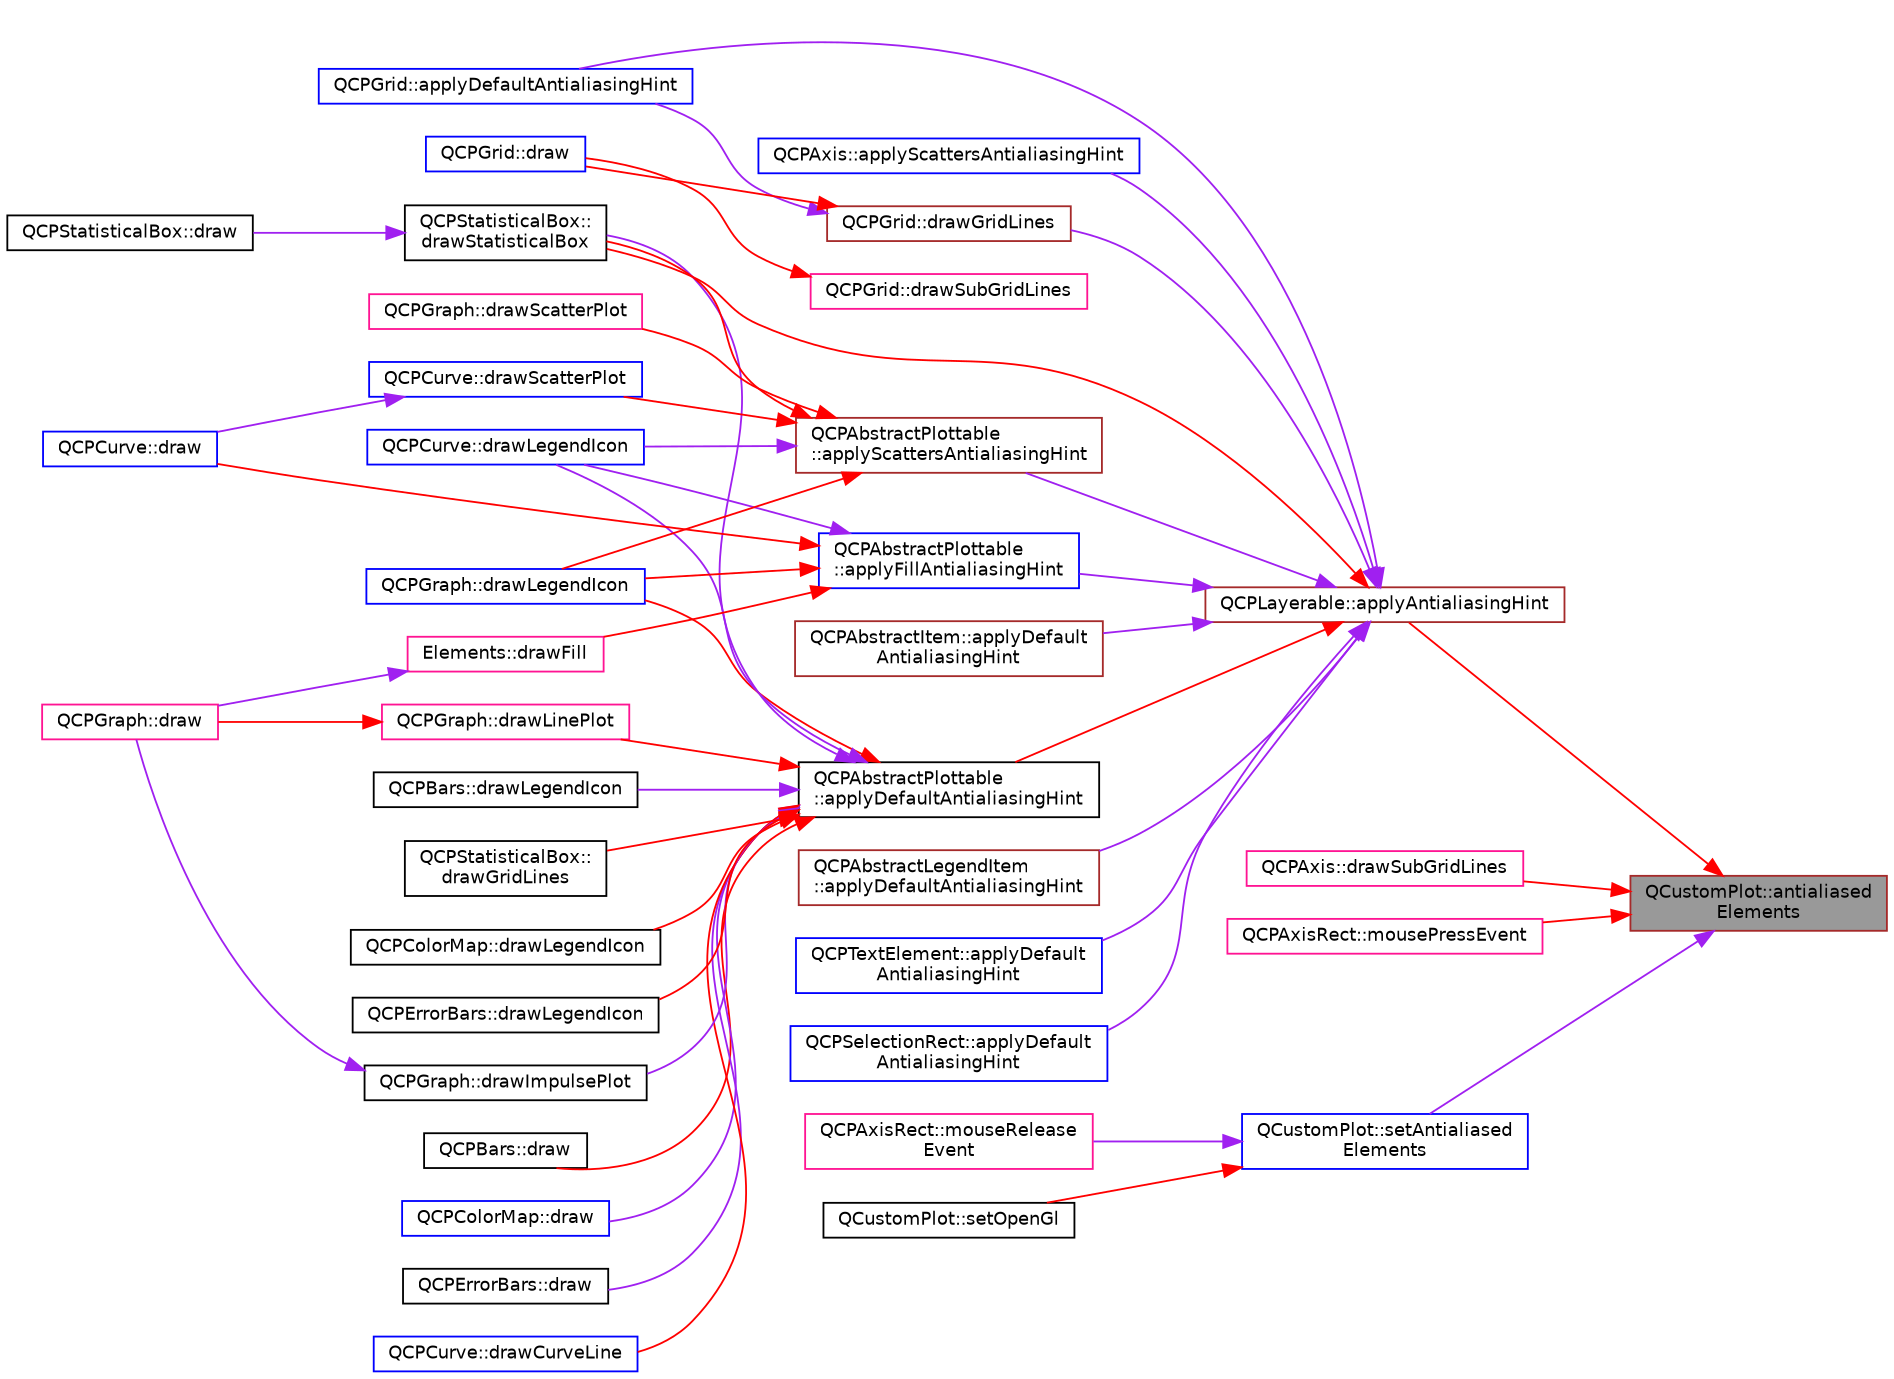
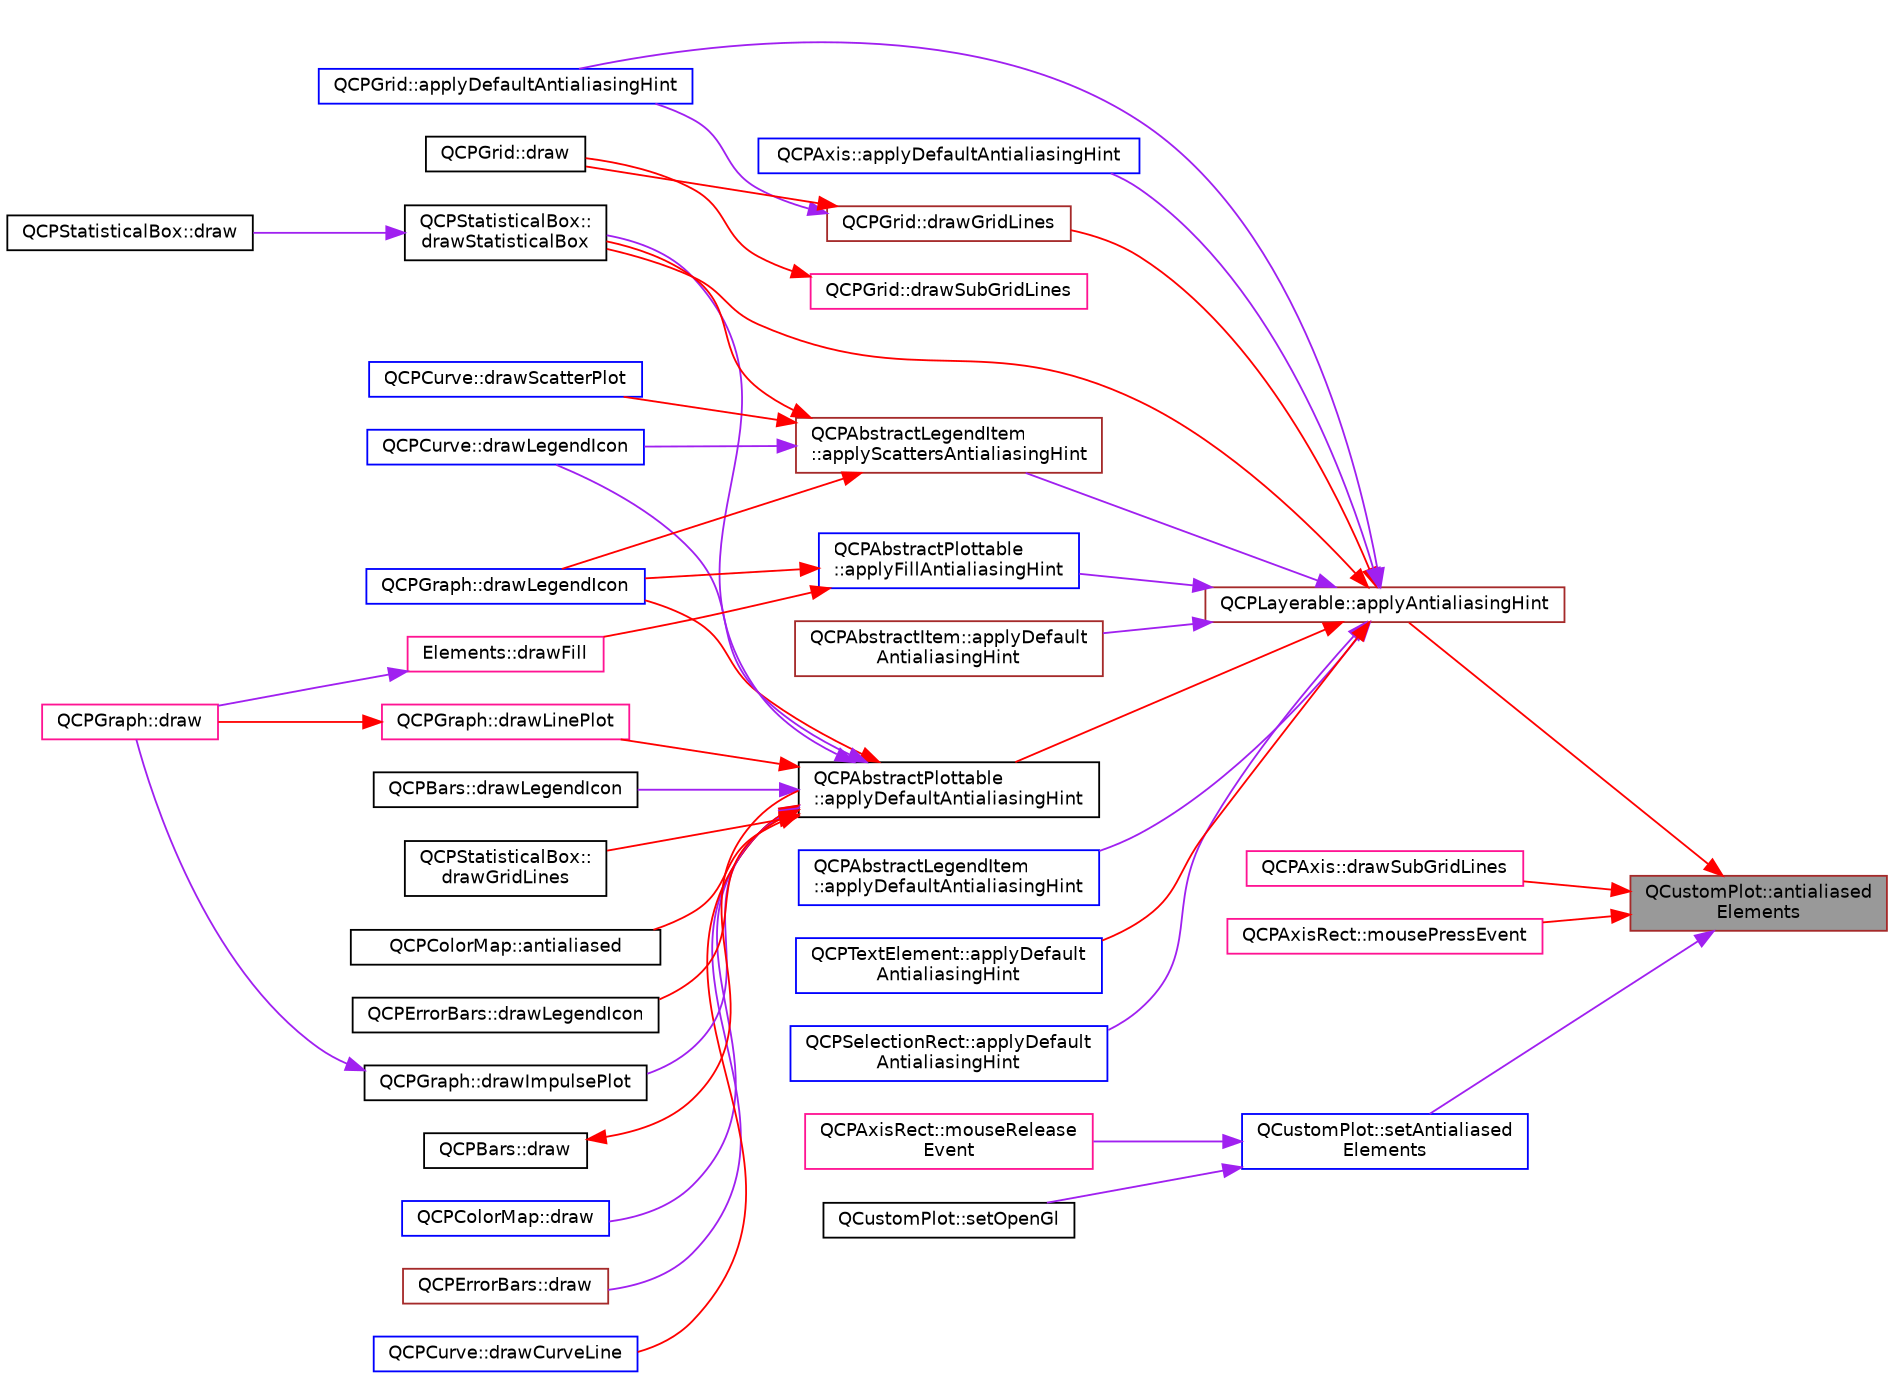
node "QCPGrid::draw": color blue -> black
node "QCPAxis::applyScattersAntialiasingHint": label "QCPAxis::applyScattersAntialiasingHint" -> "QCPAxis::applyDefaultAntialiasingHint"
node "QCPGraph::drawScatterPlot": removed
edge "QCPGrid::drawGridLines" -> "QCPLayerable::applyAntialiasingHint": color purple -> red
node "QCPAbstractPlottable ::applyScattersAntialiasingHint": label "QCPAbstractPlottable ::applyScattersAntialiasingHint" -> "QCPAbstractLegendItem ::applyScattersAntialiasingHint"
node "QCPCurve::draw": removed
edge "QCPCurve::drawLegendIcon" -> "QCPAbstractPlottable ::applyFillAntialiasingHint": removed
edge "QCPTextElement::applyDefault AntialiasingHint" -> "QCPLayerable::applyAntialiasingHint": color purple -> red
node "QCPAbstractLegendItem ::applyDefaultAntialiasingHint": color brown -> blue
node "QCPColorMap::drawLegendIcon": label "QCPColorMap::drawLegendIcon" -> "QCPColorMap::antialiased"
edge "QCPBars::draw" -> "QCPAbstractPlottable ::applyDefaultAntialiasingHint": reversed
edge "QCustomPlot::setOpenGl" -> "QCustomPlot::setAntialiased Elements": color red -> purple
node "QCPErrorBars::draw": color black -> brown
